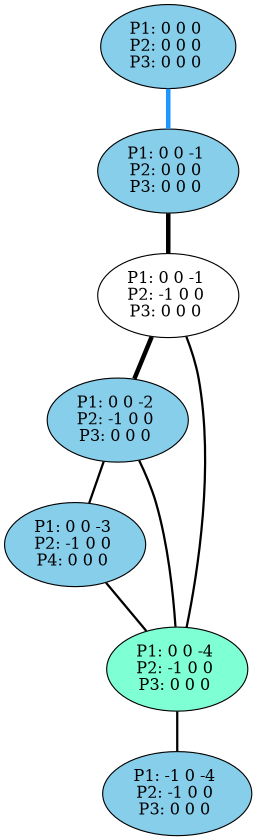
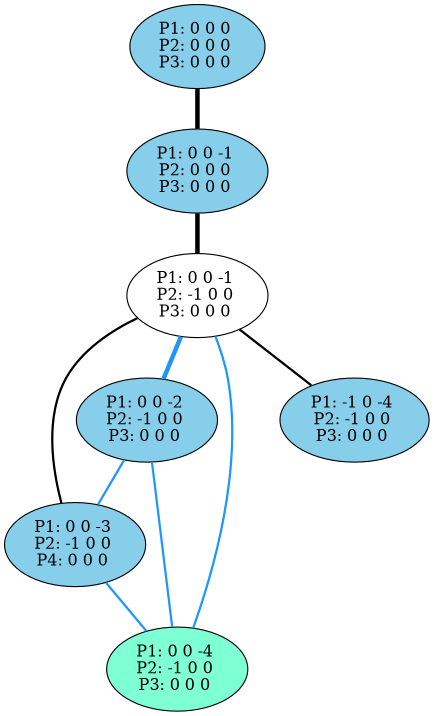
edge "P1: 0 0 0 P2: 0 0 0 P3: 0 0 0" -- "P1: 0 0 -1 P2: 0 0 0 P3: 0 0 0": color #1e96ff -> black
edge "P1: 0 0 -1 P2: -1 0 0 P3: 0 0 0" -- "P1: 0 0 -2 P2: -1 0 0 P3: 0 0 0": color black -> #1e96ff
edge "P1: 0 0 -1 P2: -1 0 0 P3: 0 0 0" -- "P1: 0 0 -3 P2: -1 0 0 P4: 0 0 0": added
edge "P1: 0 0 -1 P2: -1 0 0 P3: 0 0 0" -- "P1: 0 0 -4 P2: -1 0 0 P3: 0 0 0": color black -> #1e96ff
edge "P1: 0 0 -2 P2: -1 0 0 P3: 0 0 0" -- "P1: 0 0 -3 P2: -1 0 0 P4: 0 0 0": color black -> #1e96ff
edge "P1: 0 0 -2 P2: -1 0 0 P3: 0 0 0" -- "P1: 0 0 -4 P2: -1 0 0 P3: 0 0 0": color black -> #1e96ff
edge "P1: 0 0 -3 P2: -1 0 0 P4: 0 0 0" -- "P1: 0 0 -4 P2: -1 0 0 P3: 0 0 0": color black -> #1e96ff
edge "P1: 0 0 -4 P2: -1 0 0 P3: 0 0 0" -- "P1: -1 0 -4 P2: -1 0 0 P3: 0 0 0": now "P1: 0 0 -1 P2: -1 0 0 P3: 0 0 0" -- "P1: -1 0 -4 P2: -1 0 0 P3: 0 0 0"
